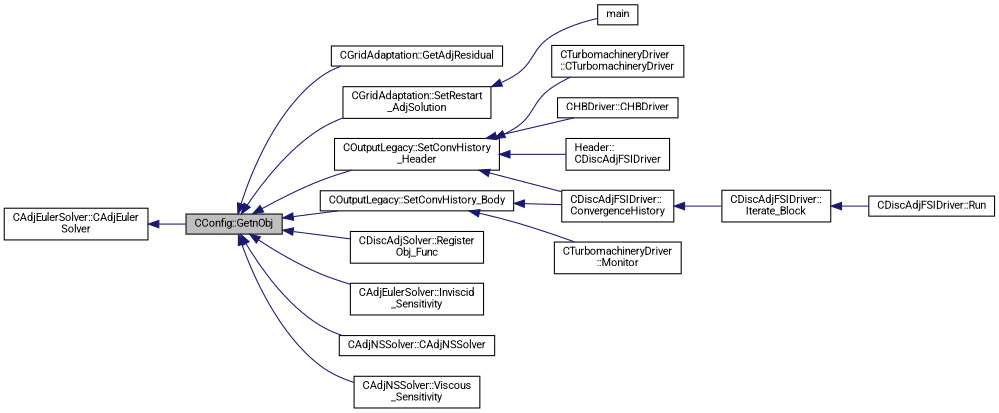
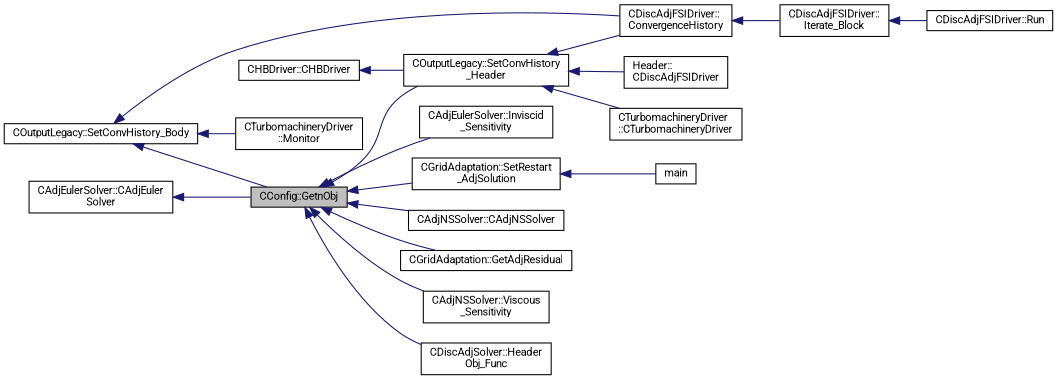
edge "CHBDriver::CHBDriver" -> "COutputLegacy::SetConvHistory _Header": reversed
edge "COutputLegacy::SetConvHistory_Body" -> "CConfig::GetnObj": reversed
node "CDiscAdjSolver::Register Obj_Func": label "CDiscAdjSolver::Register Obj_Func" -> "CDiscAdjSolver::Header Obj_Func"
